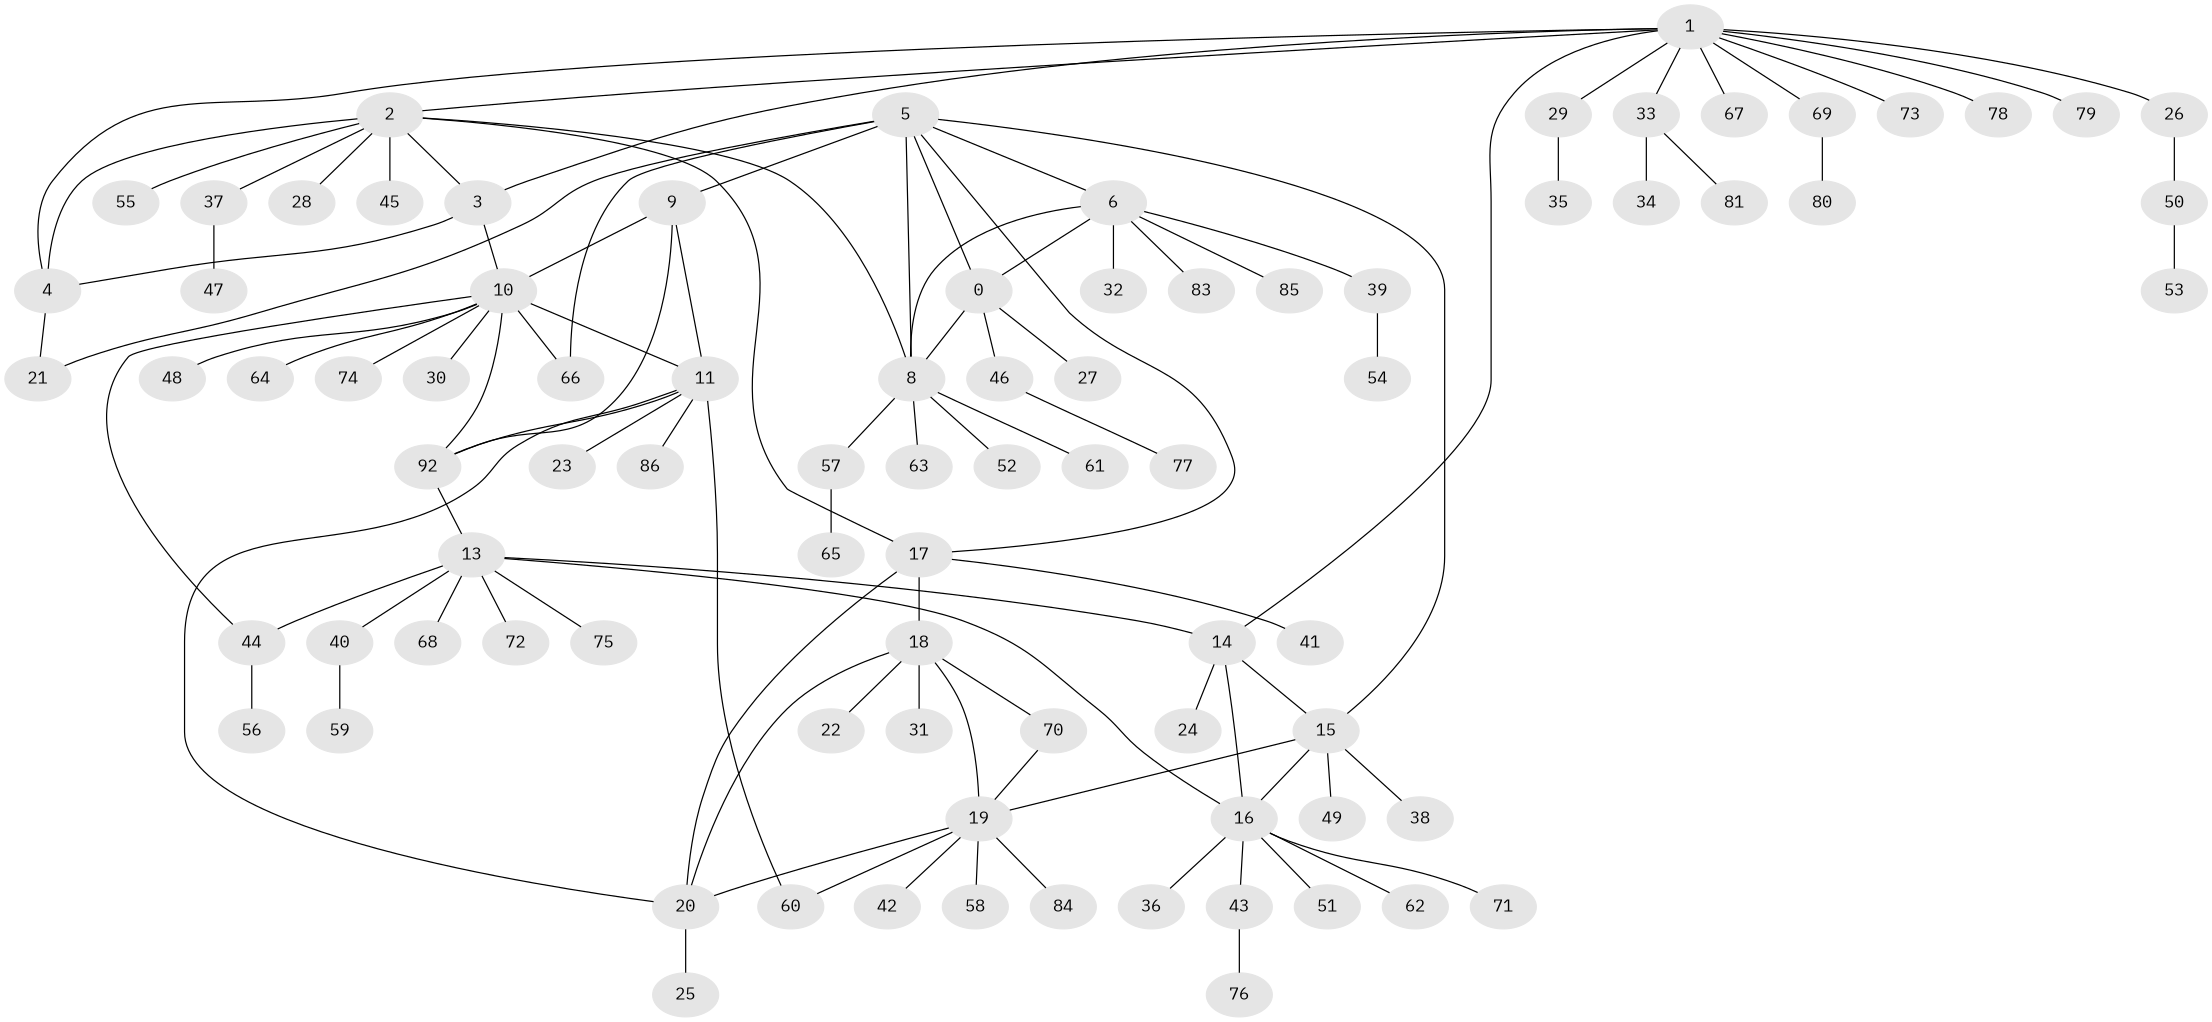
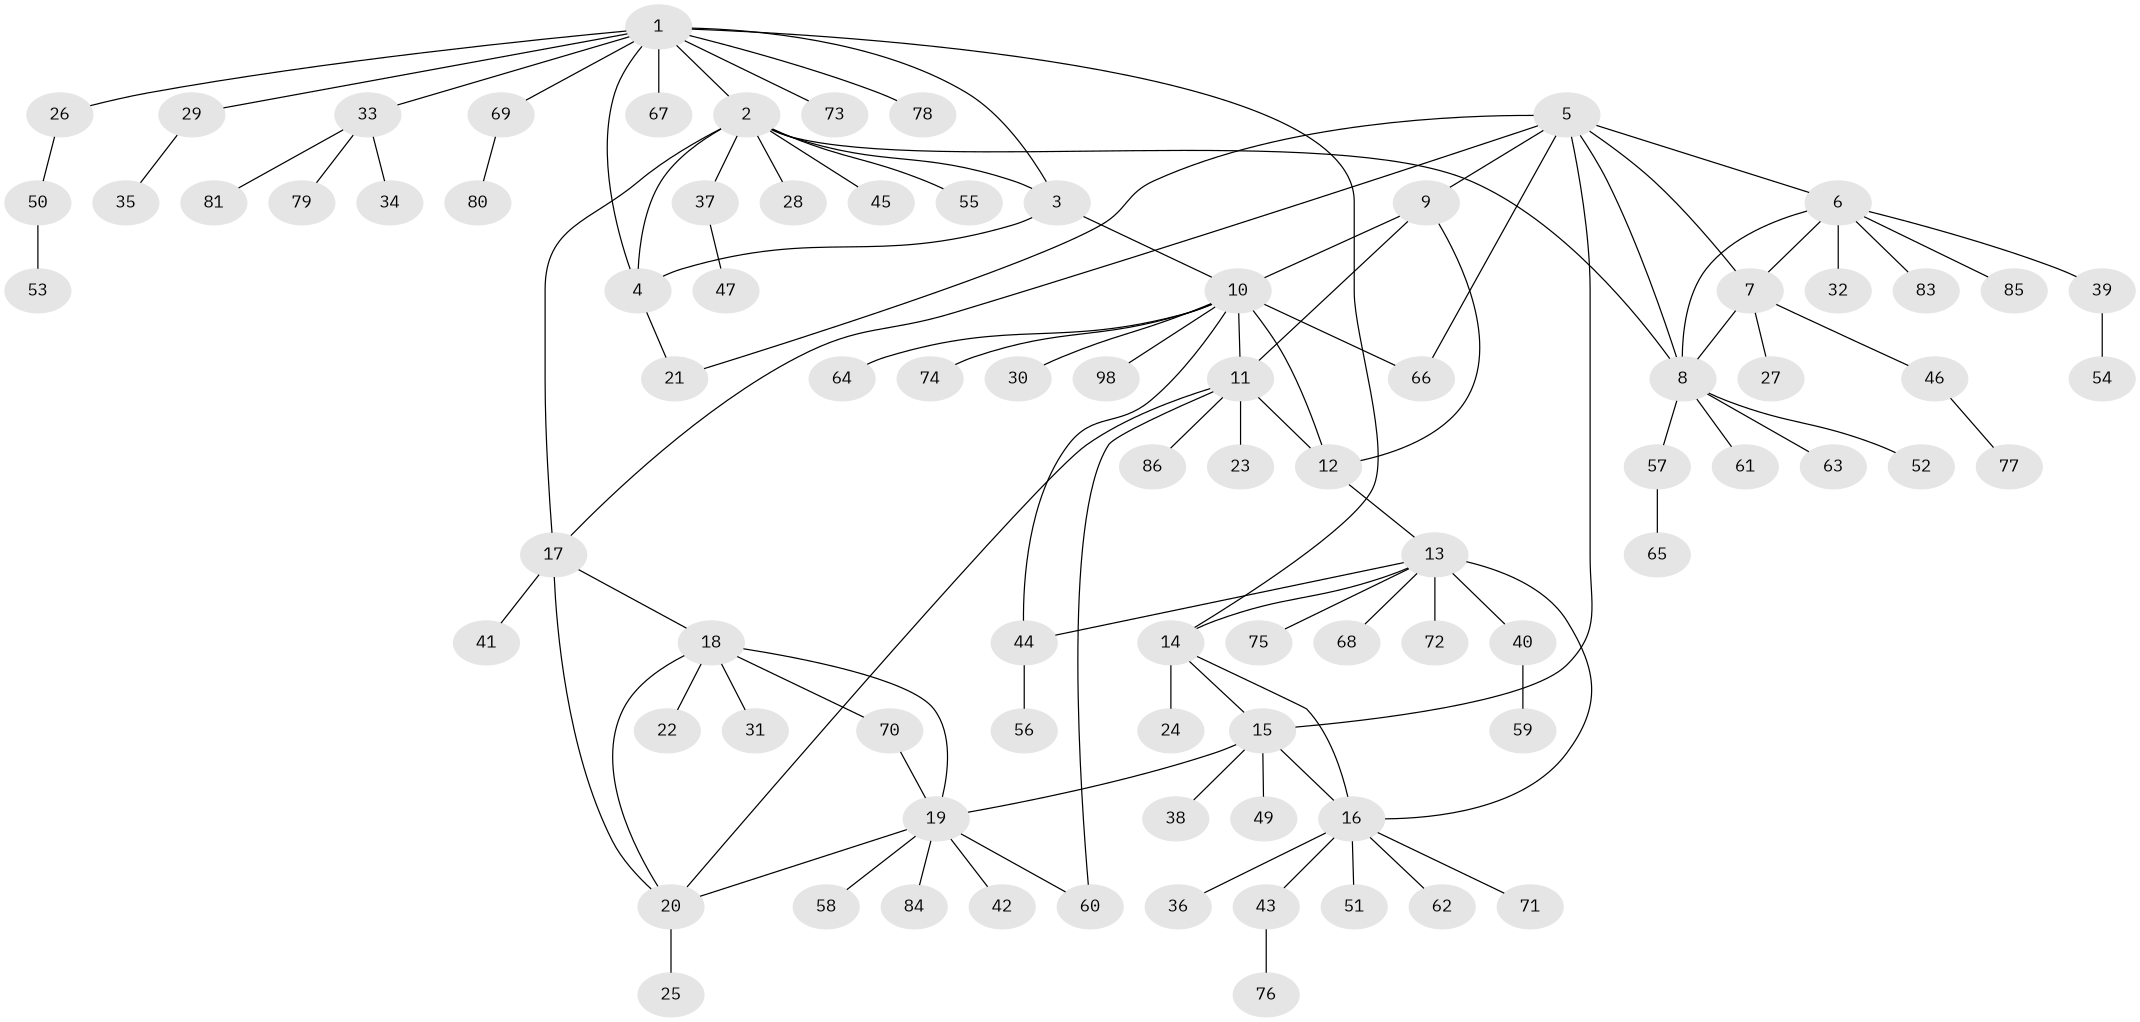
edge "1" -- "79": now "33" -- "79"
node "0": label "0" -> "7"
node "48": label "48" -> "98"
node "92": label "92" -> "12"
